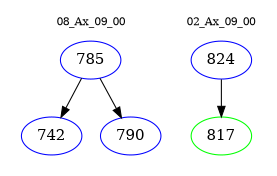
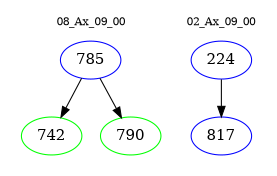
node "824": label "824" -> "224"
node "742": color blue -> green
node "790": color blue -> green
node "817": color green -> blue
